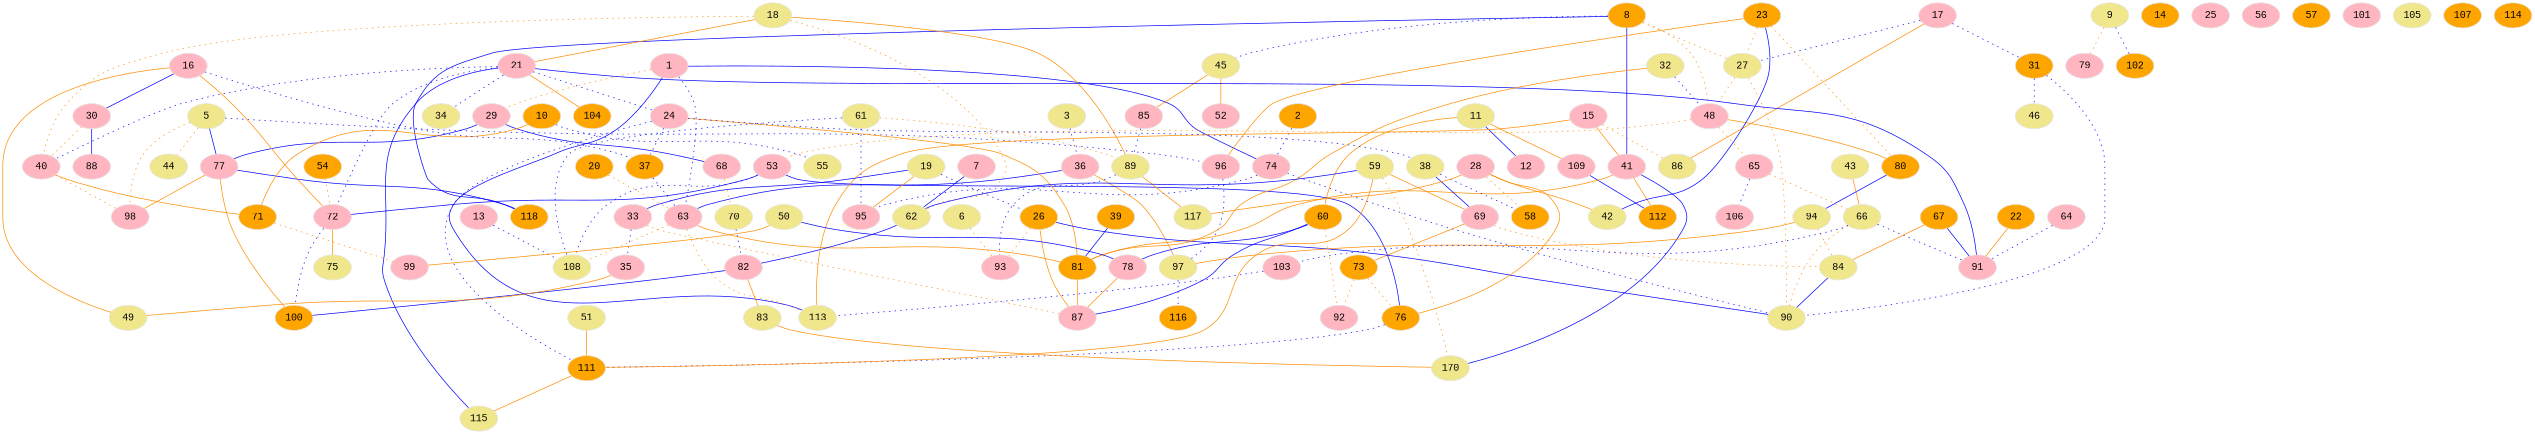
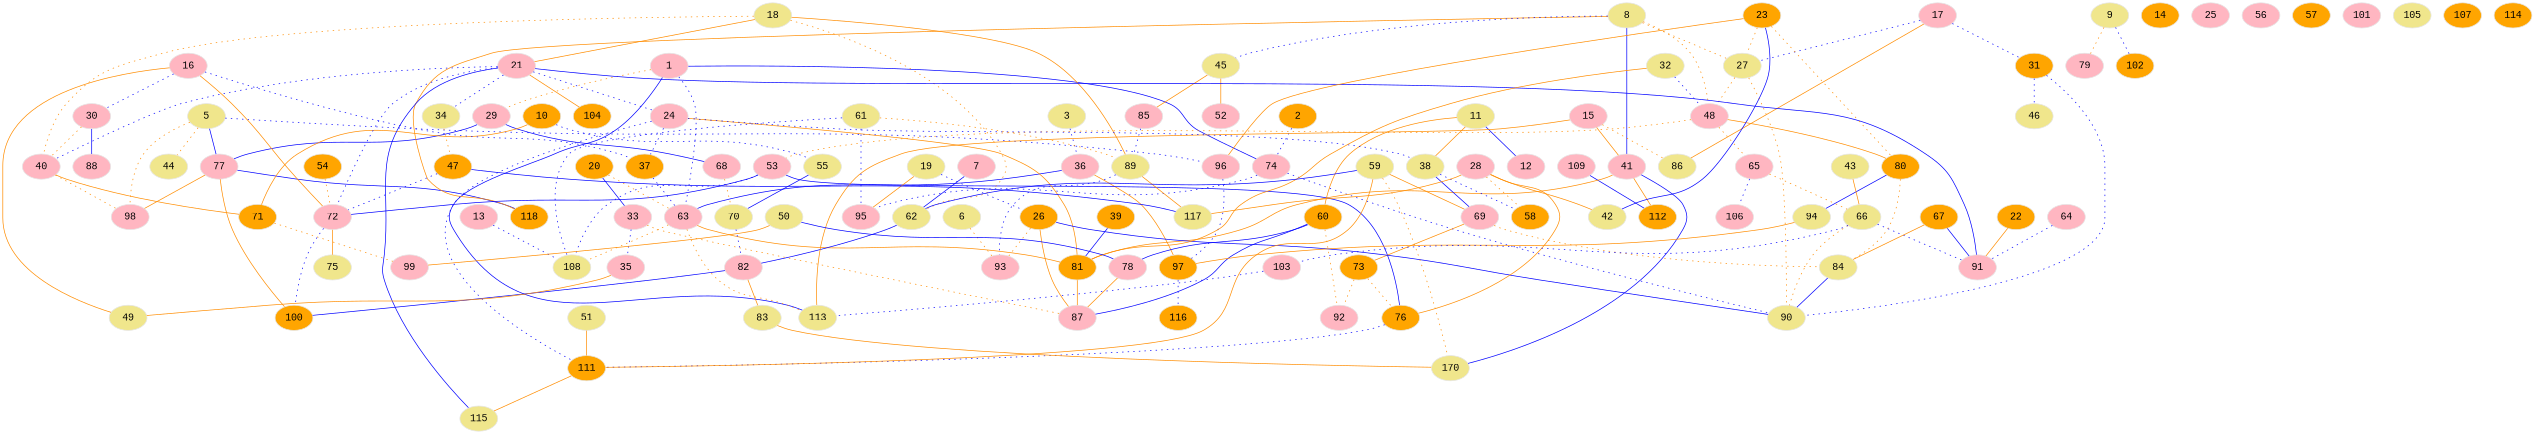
node "8": fillcolor orange -> khaki
edge "8" -- "118": color blue -> darkorange
edge "16" -- "30": style solid -> dotted
edge "11" -- "109": now "11" -- "38"
node "47": added
edge "19" -- "33": now "20" -- "33"
edge "55" -- "70": added
edge "94" -- "84": now "80" -- "84"
node "97": fillcolor khaki -> orange
